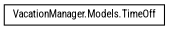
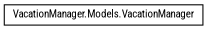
node "VacationManager.Models.TimeOff": label "VacationManager.Models.TimeOff" -> "VacationManager.Models.VacationManager"
